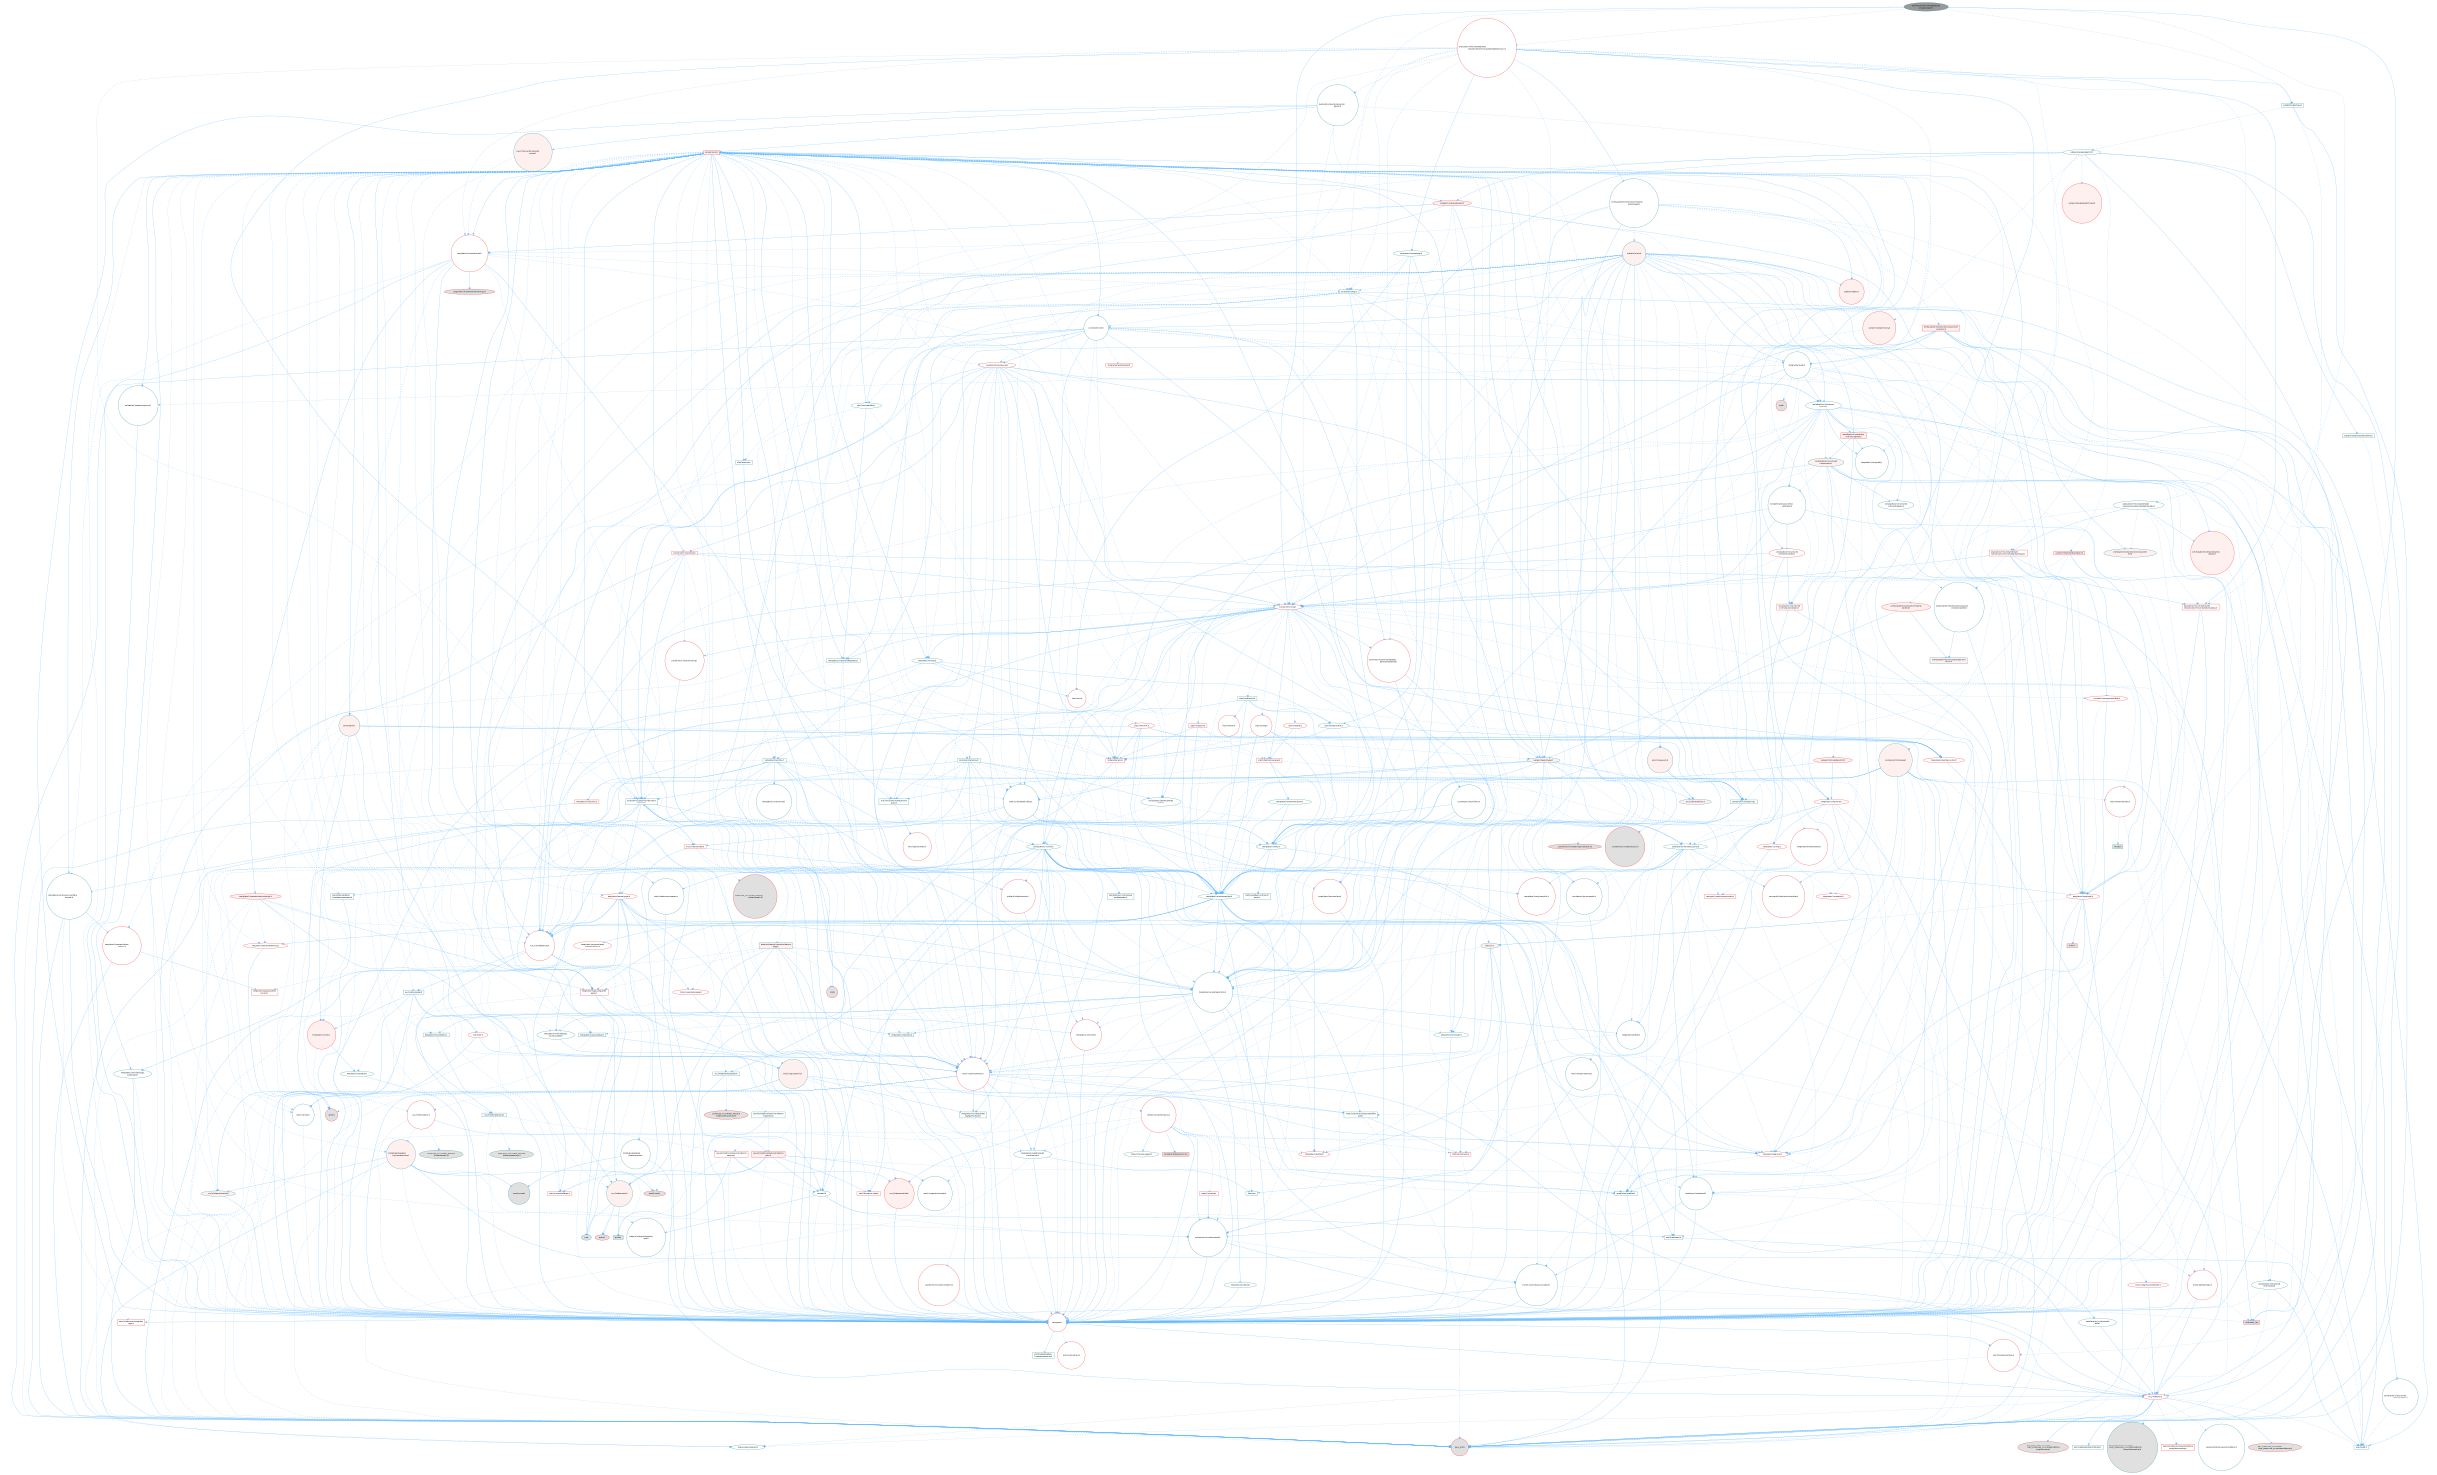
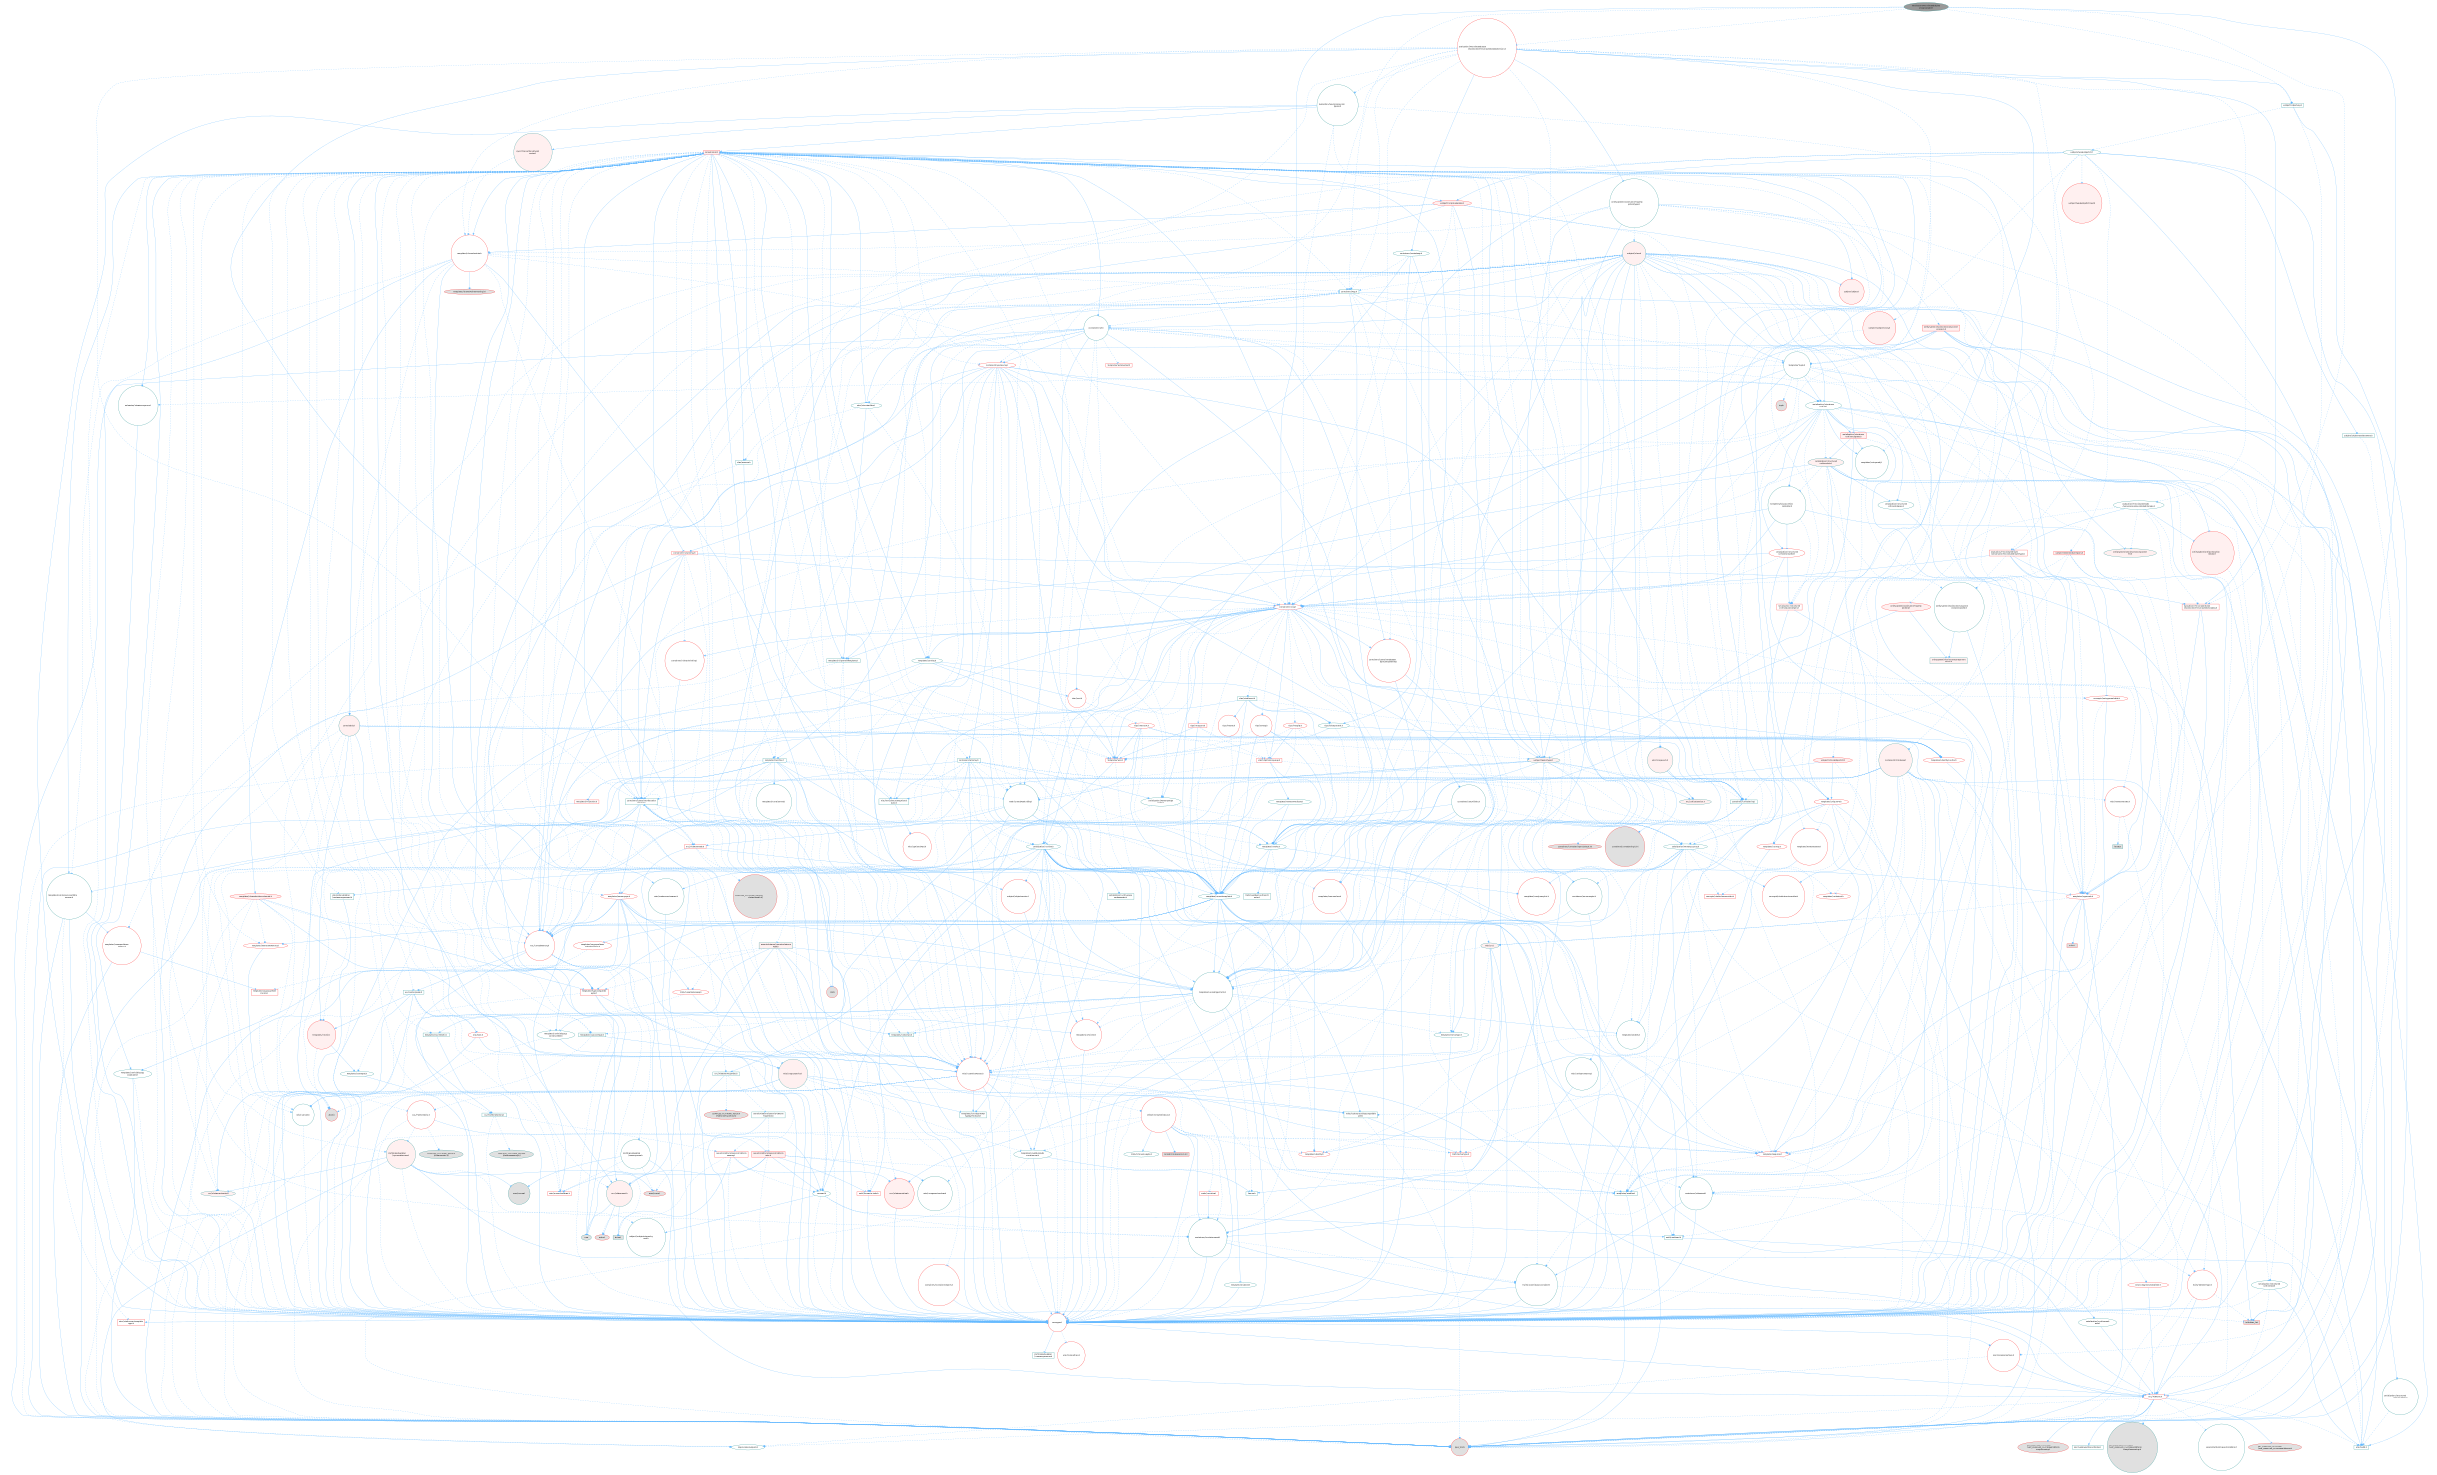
node "GenericPlatform/GenericPlatform CompilerPreSetup.h": removed
